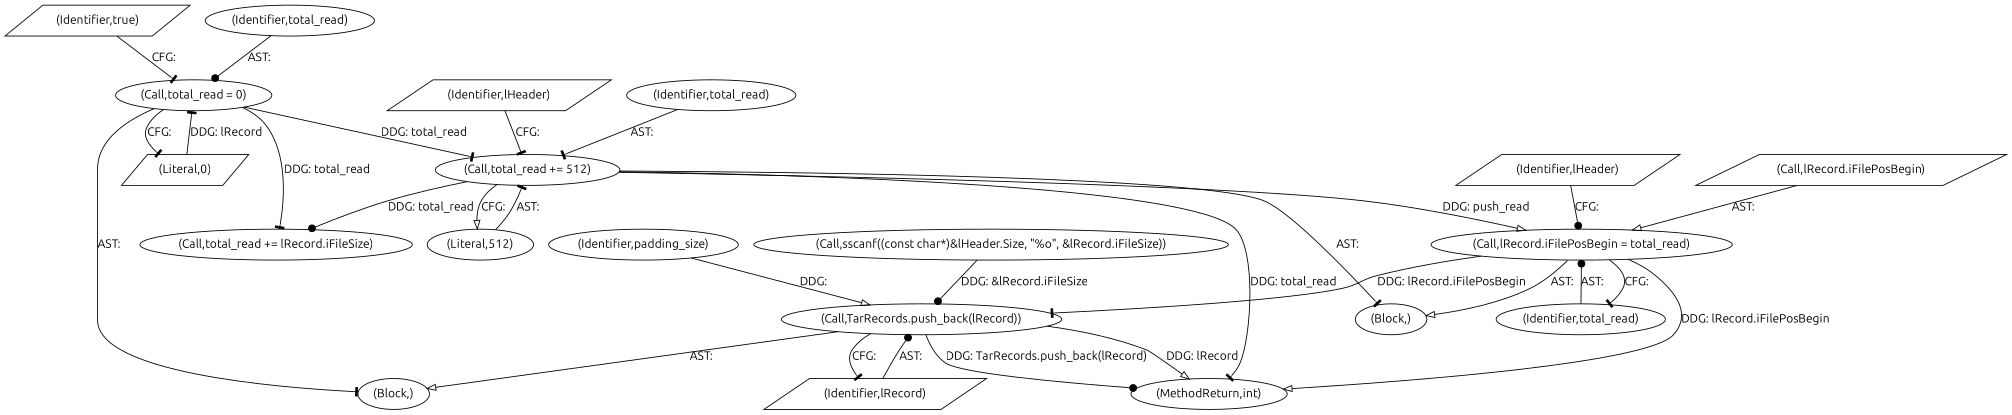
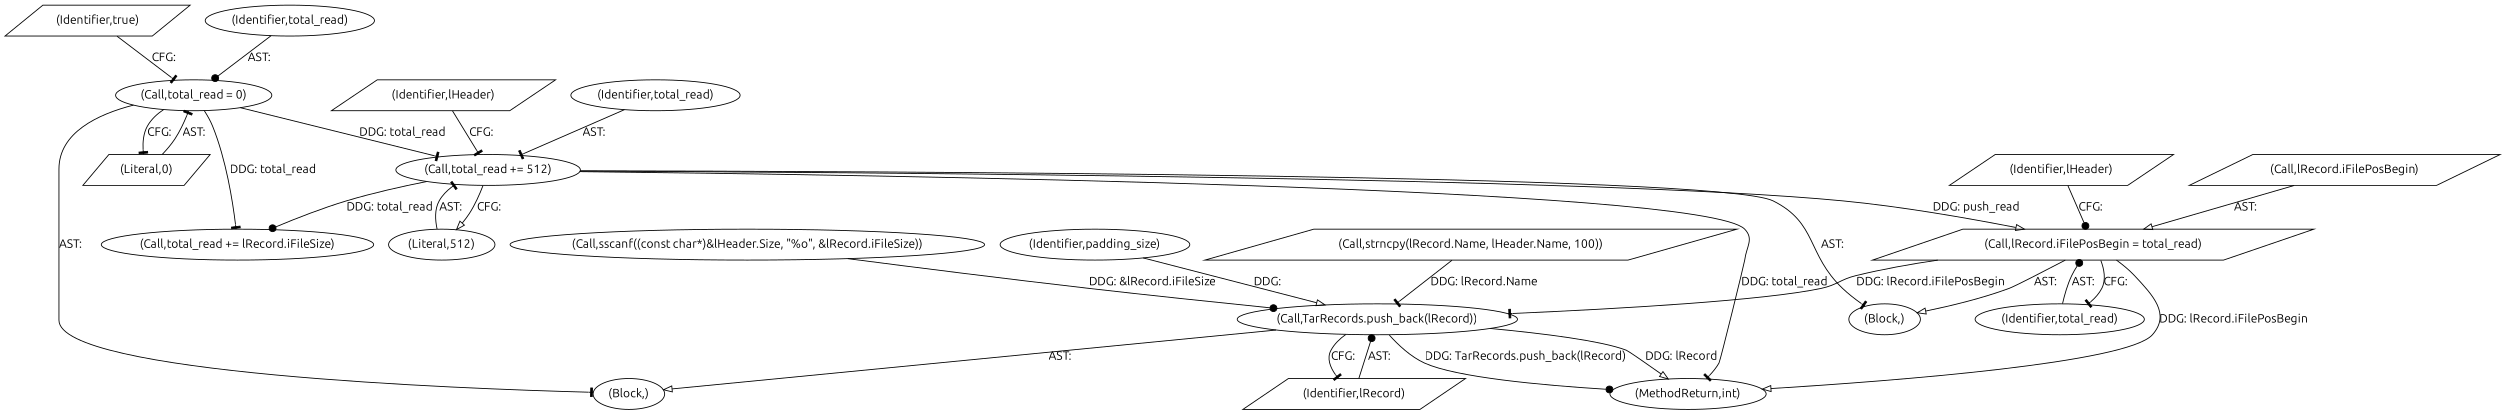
edge "(Literal,0)" -> "(Call,total_read = 0)": label "DDG: lRecord" -> "AST: "
node "(Call,strncpy(lRecord.Name, lHeader.Name, 100))": added
node "(Call,lRecord.iFilePosBegin = total_read)": shape ellipse -> parallelogram
